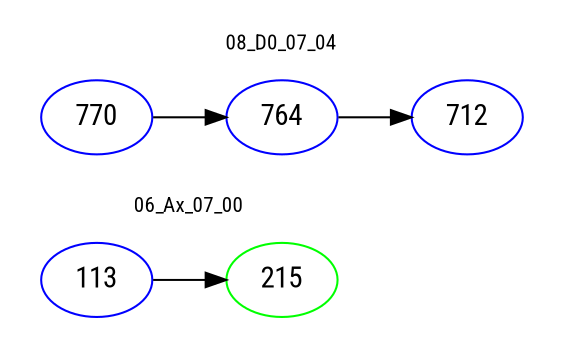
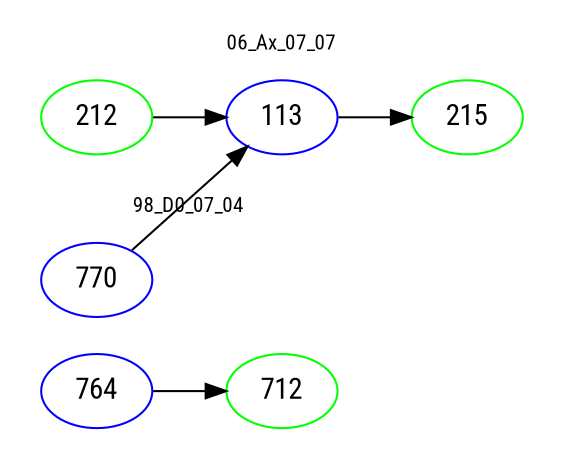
cluster "08_D0_07_04": label "08_D0_07_04" -> "98_D0_07_04"
node "212": added
edge "770" -> "764": now "770" -> "113"
node "712": color blue -> green
cluster "06_Ax_07_00": label "06_Ax_07_00" -> "06_Ax_07_07"
